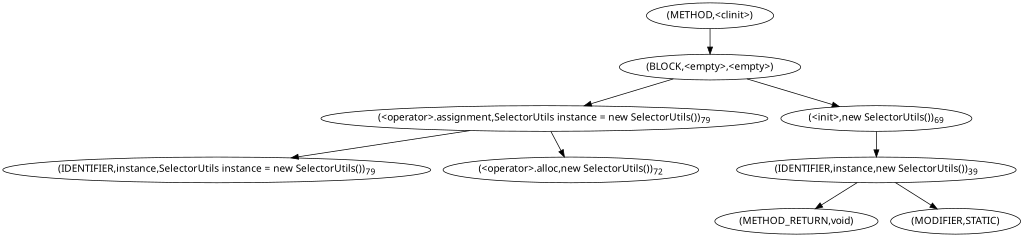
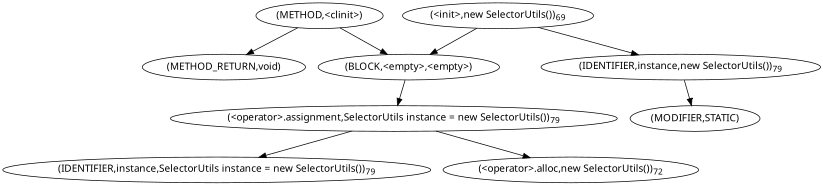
edge "(BLOCK,<empty>,<empty>)" -> "(<init>,new SelectorUtils())": reversed
node "(IDENTIFIER,instance,new SelectorUtils())": text "39" -> "79"
edge "(IDENTIFIER,instance,new SelectorUtils())" -> "(METHOD_RETURN,void)": now "(METHOD,<clinit>)" -> "(METHOD_RETURN,void)"
